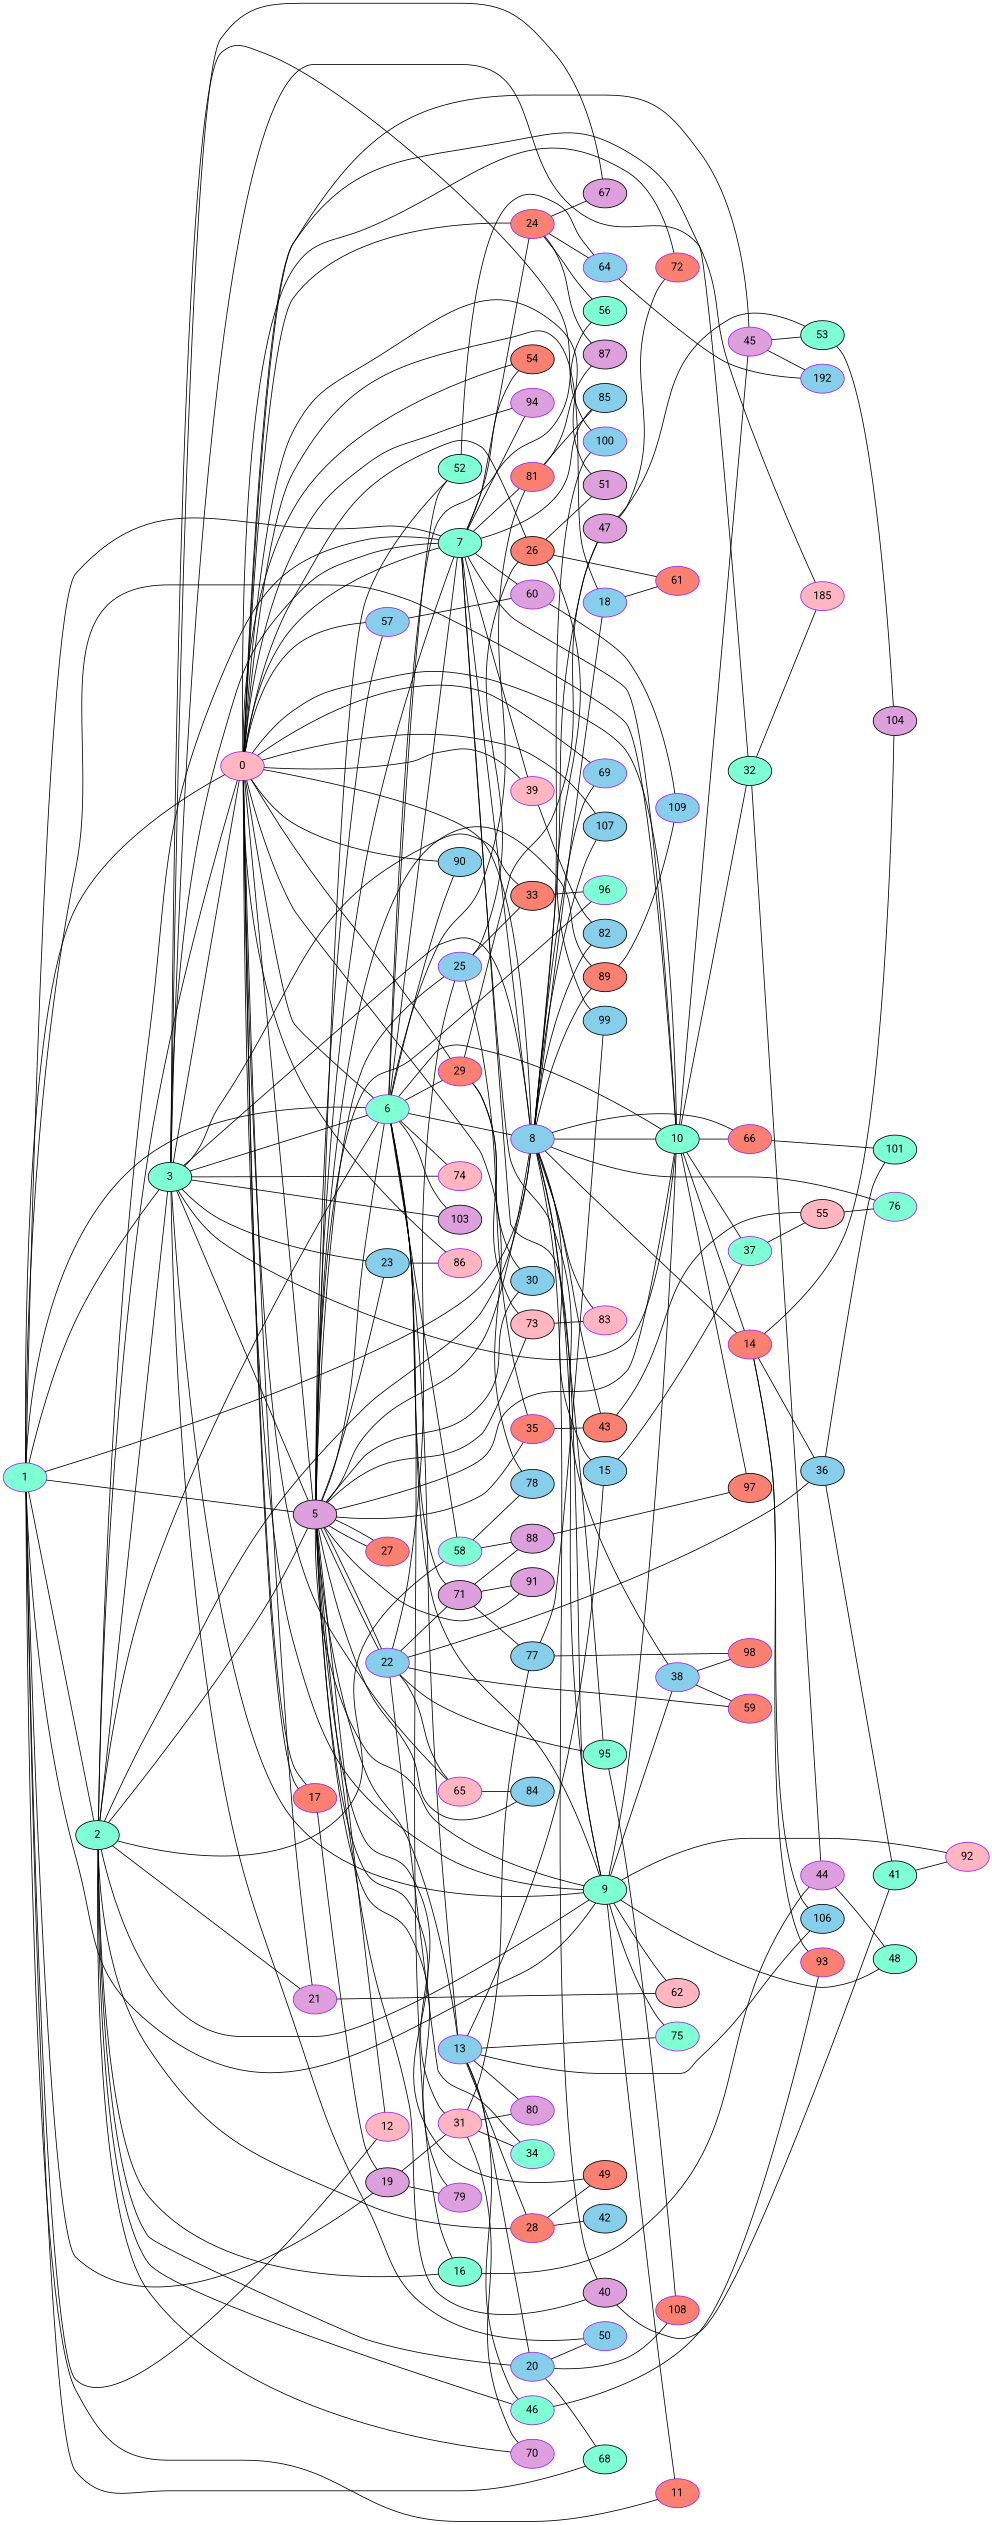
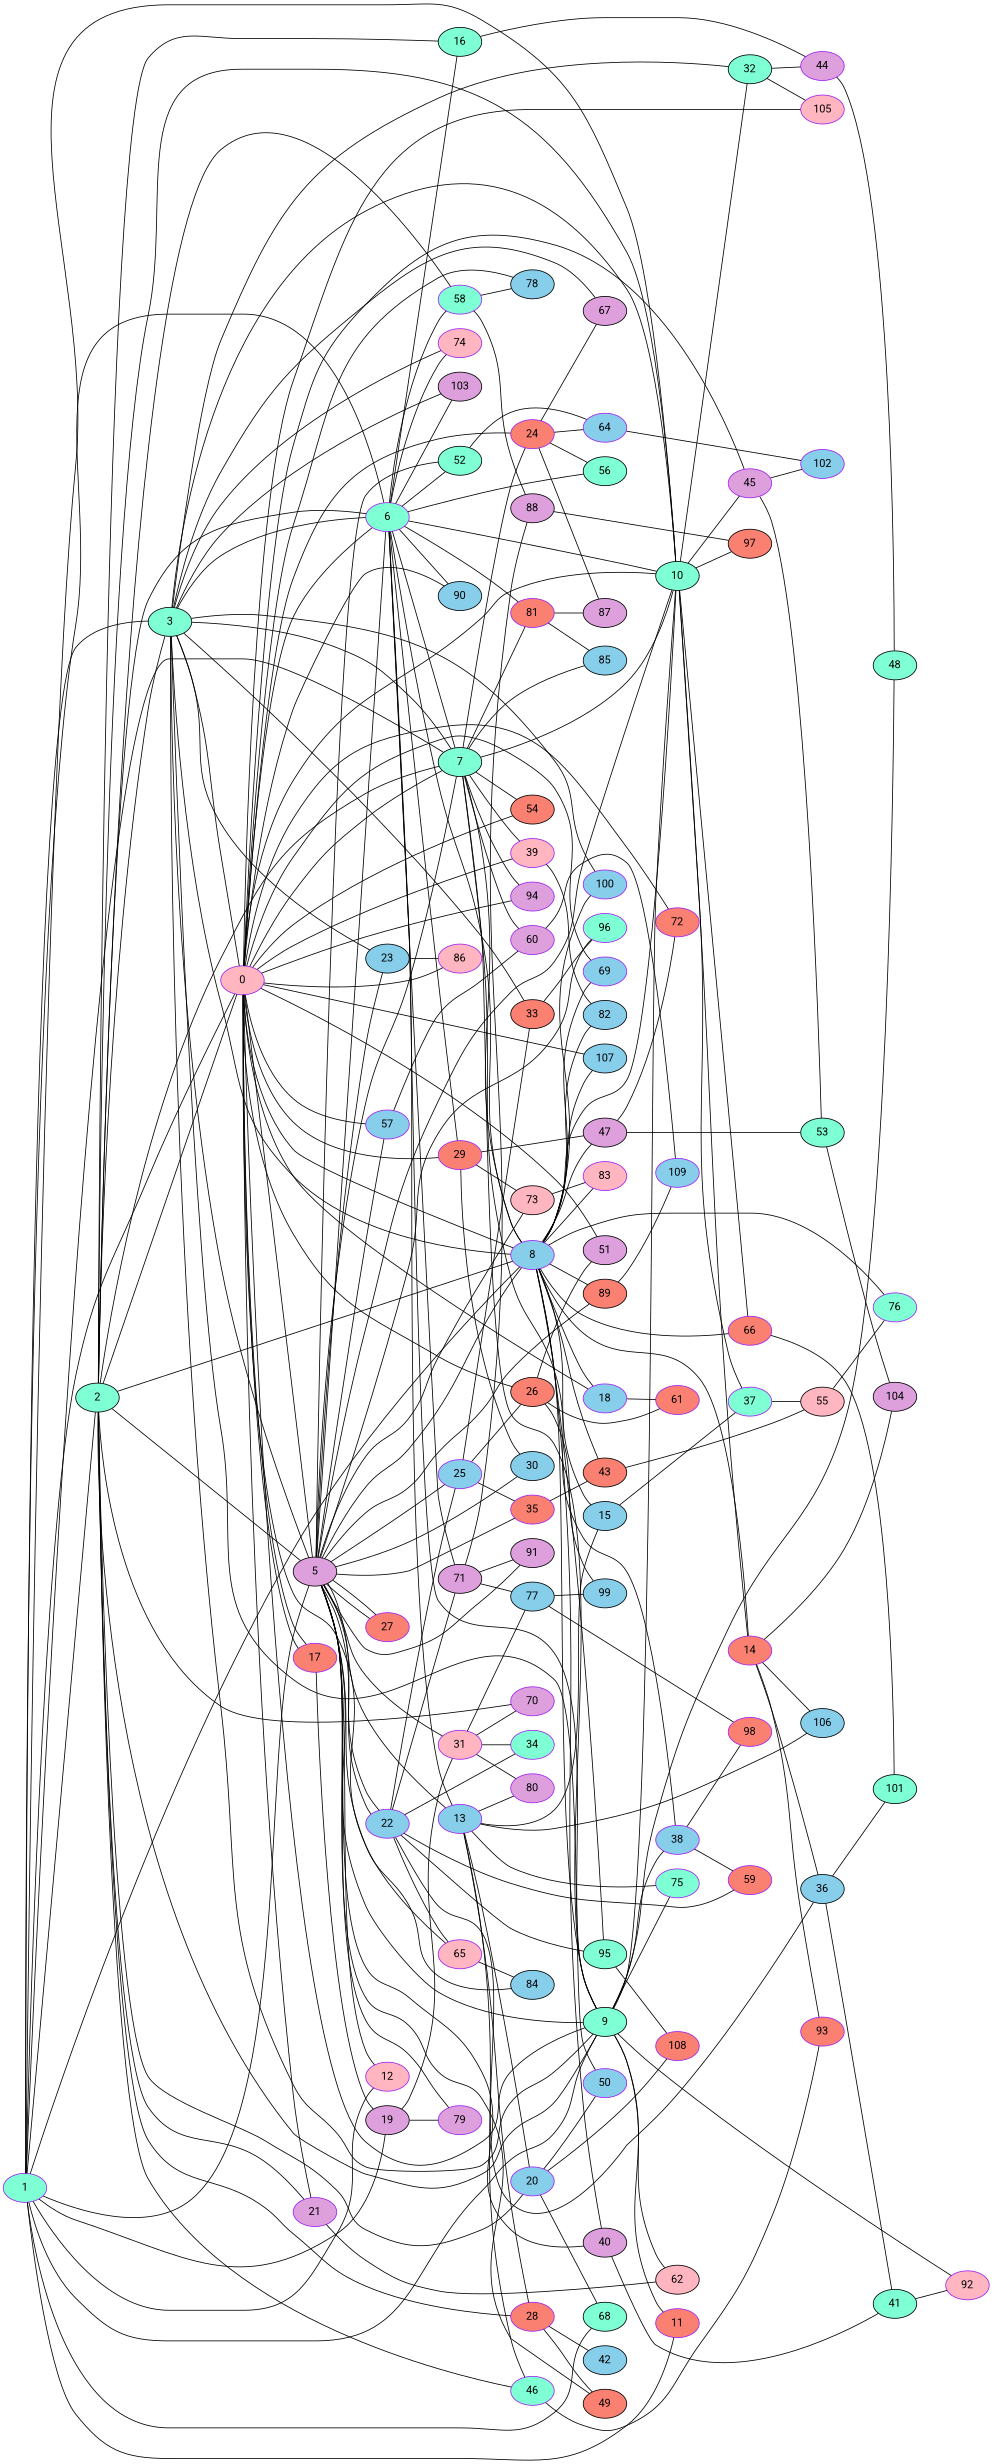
edge "10" -- "2": added
node "192": label "192" -> "102"
node "185": label "185" -> "105"
